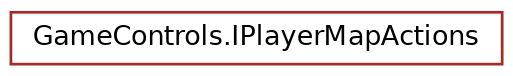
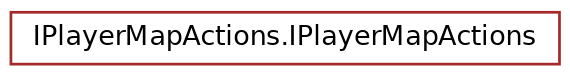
node "GameControls.IPlayerMapActions": label "GameControls.IPlayerMapActions" -> "IPlayerMapActions.IPlayerMapActions"
